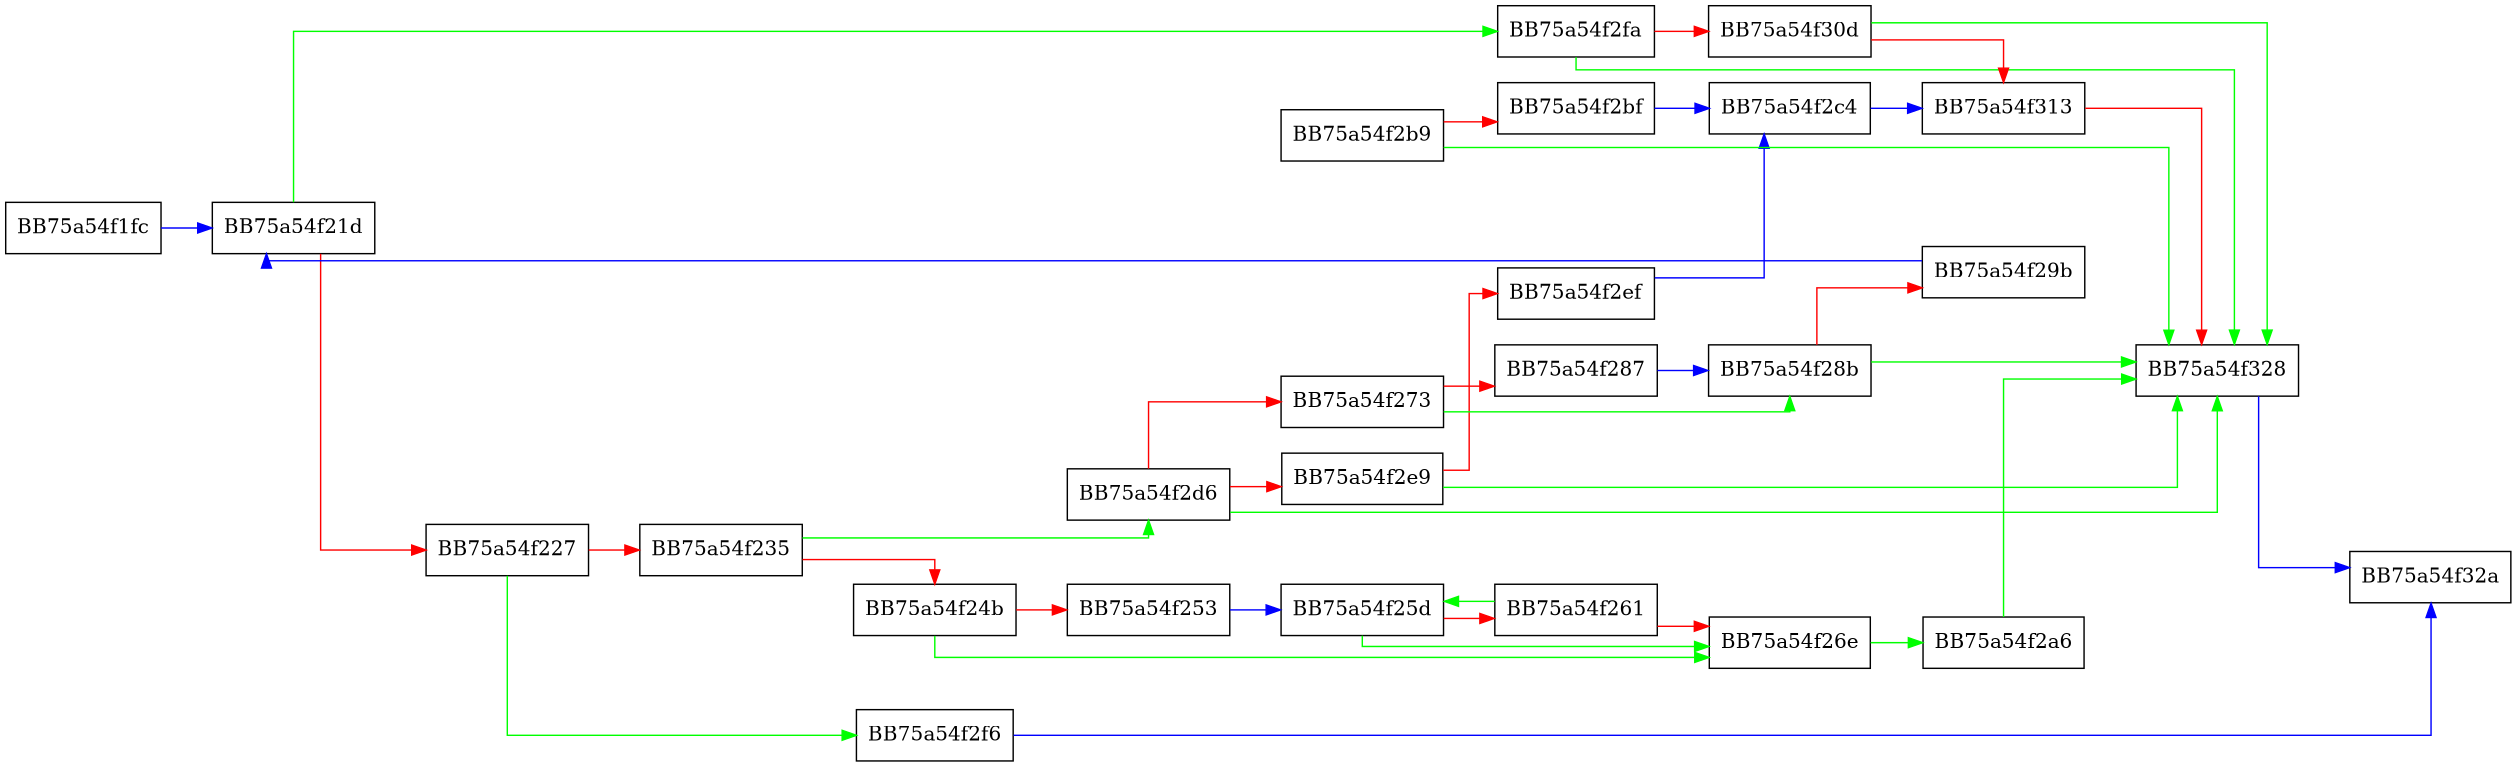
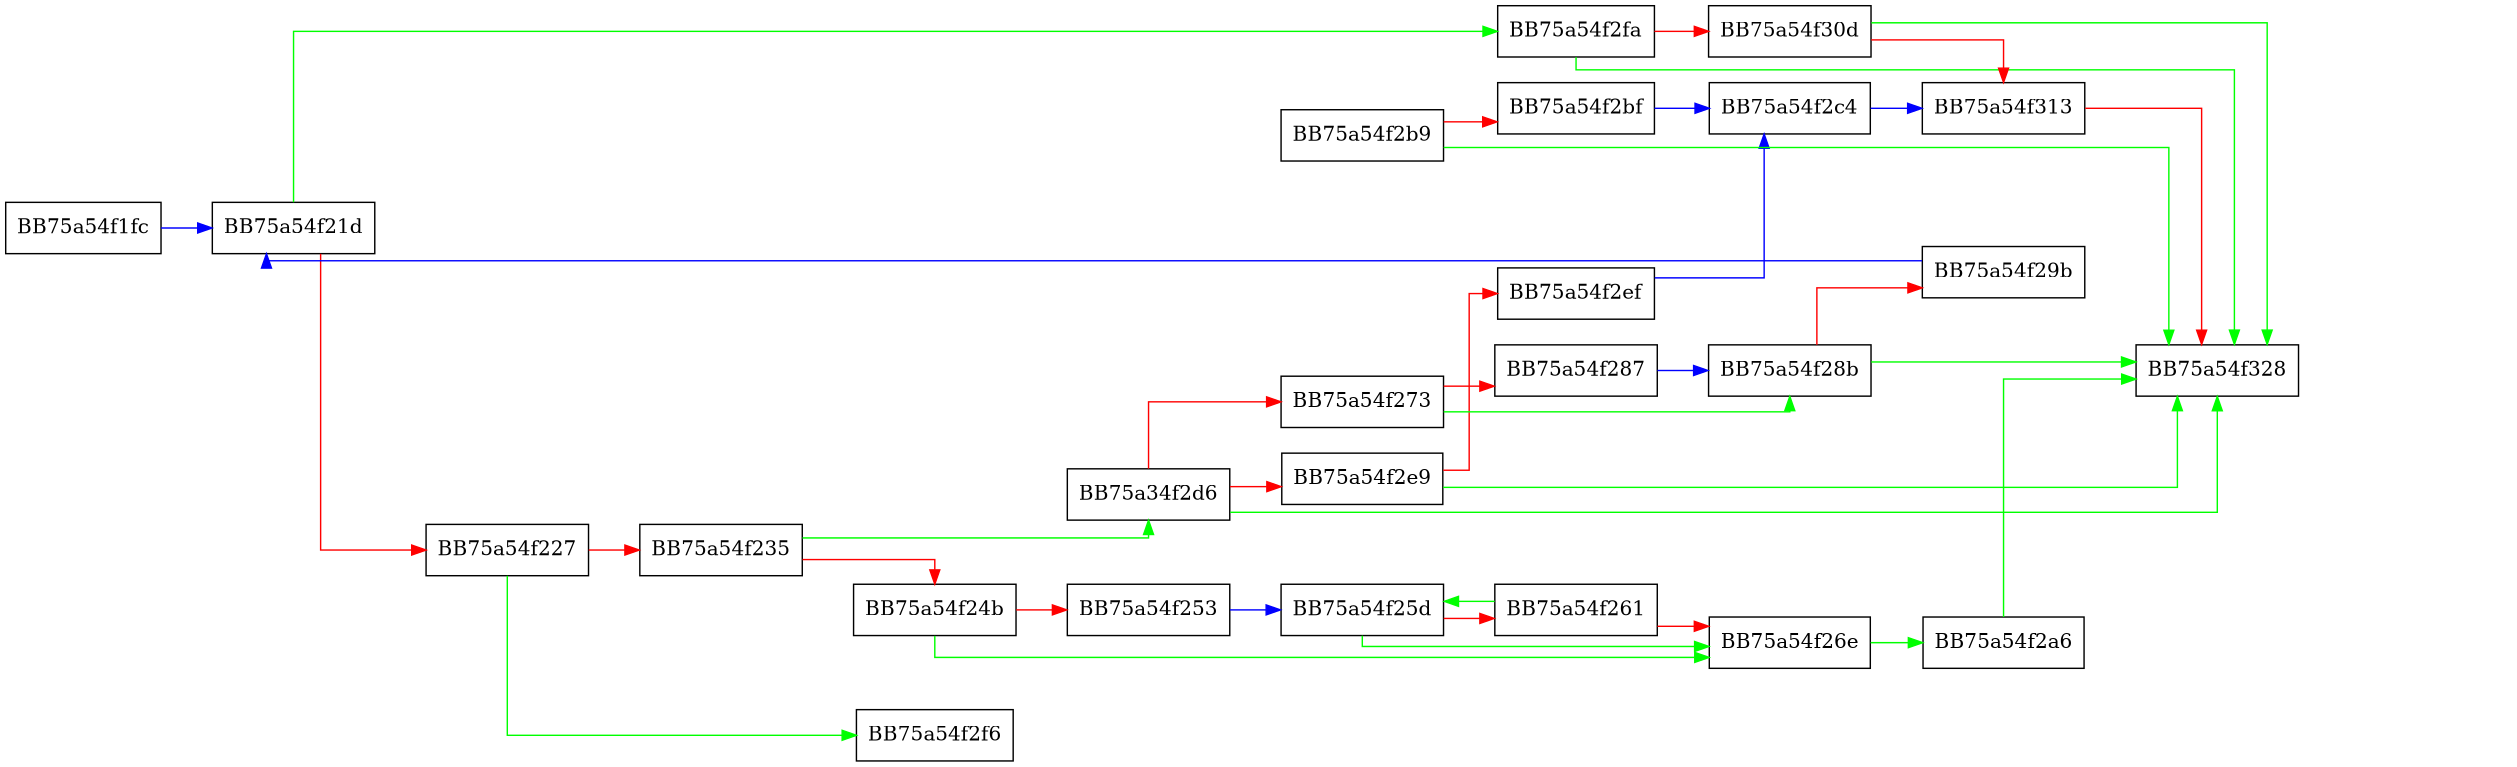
node "BB75a54f2d6": label "BB75a54f2d6" -> "BB75a34f2d6"
node "BB75a54f32a": removed
